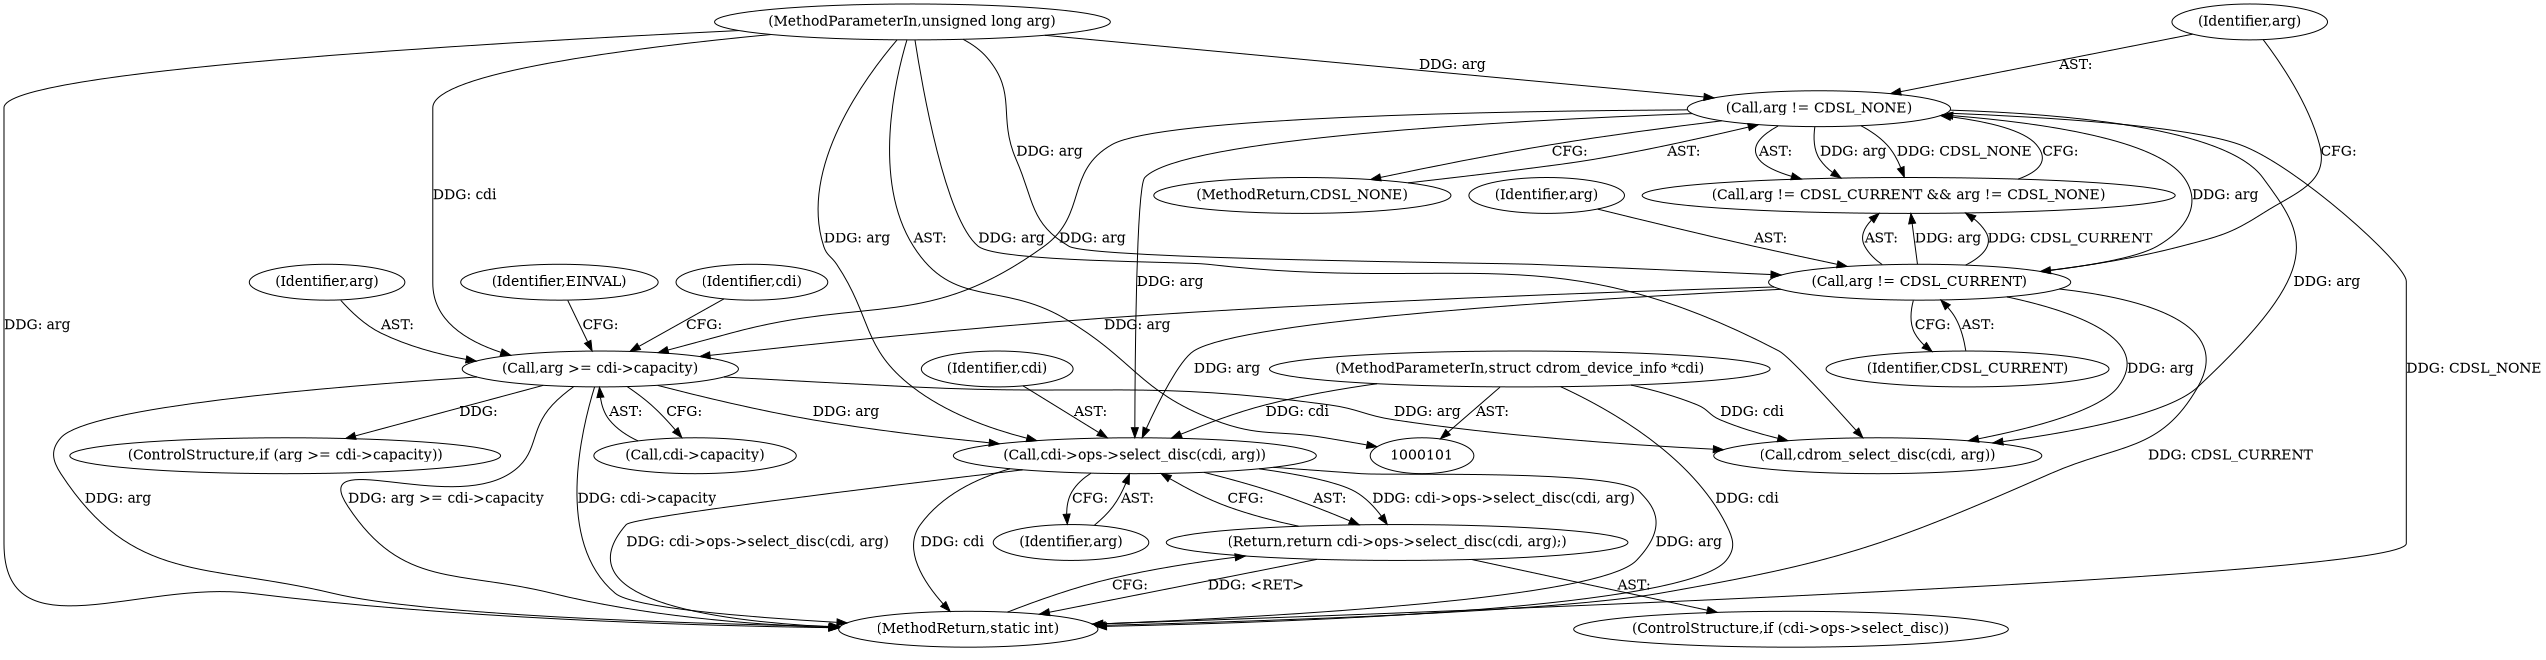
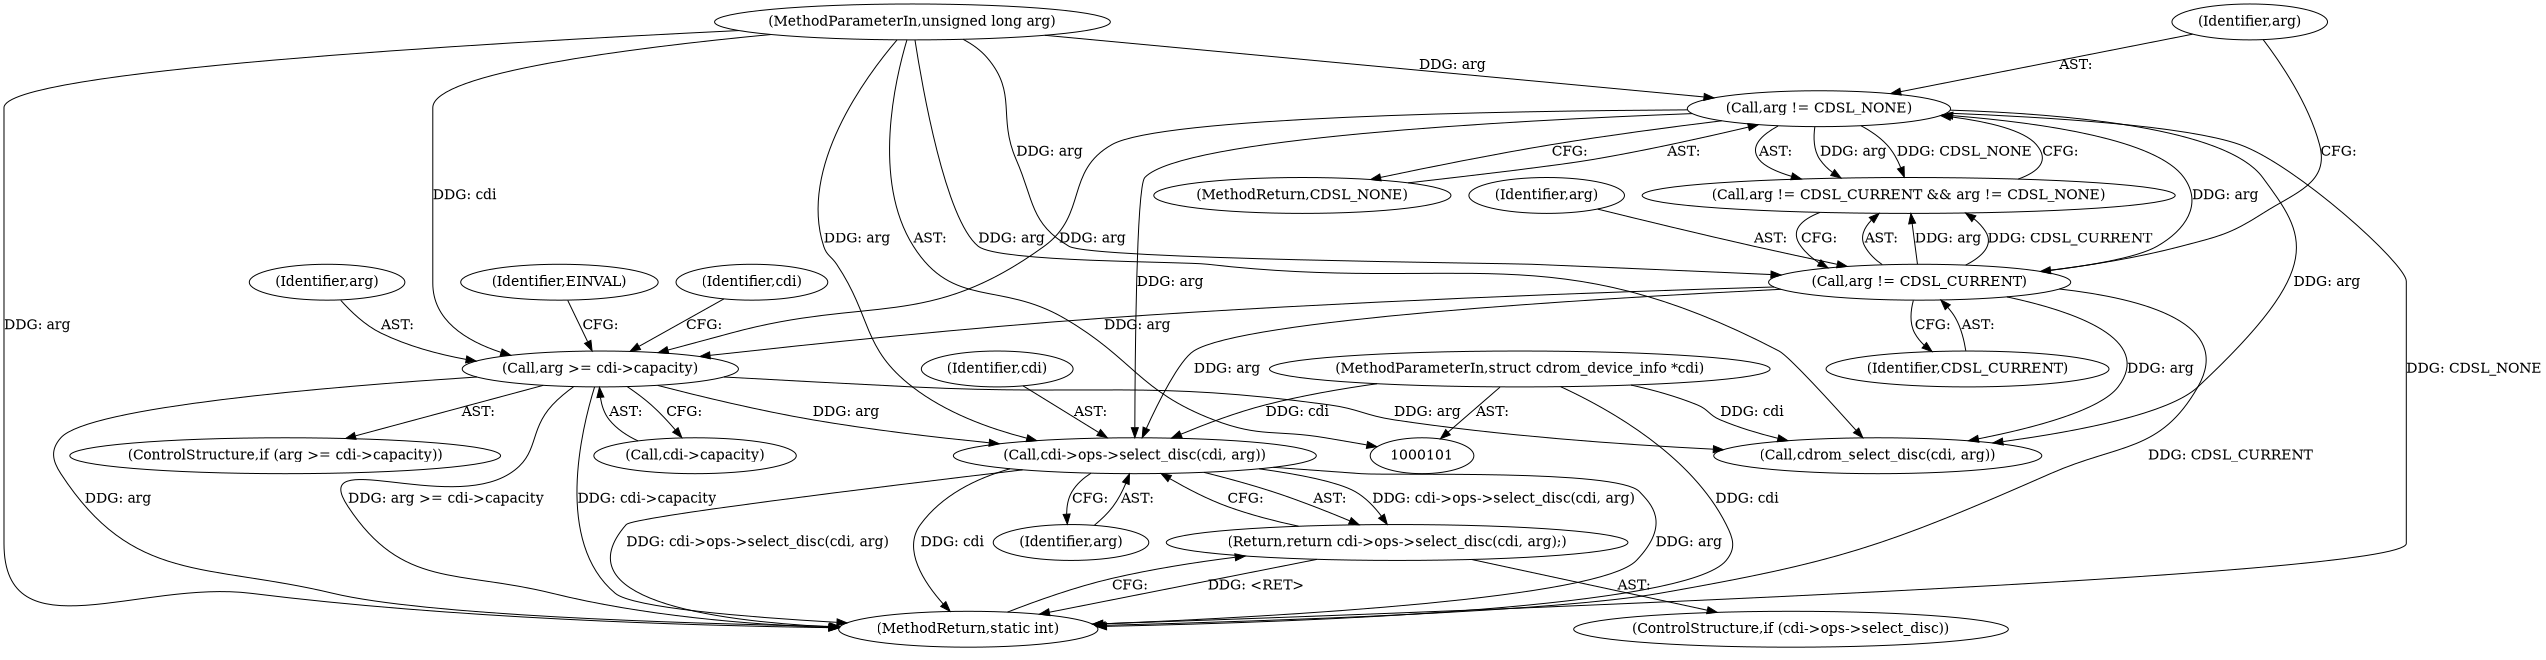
edge "(Call,arg != CDSL_CURRENT && arg != CDSL_NONE)" -> "(Call,arg != CDSL_CURRENT)": added, label "CFG:"
edge "(Call,arg >= cdi->capacity)" -> "(ControlStructure,if (arg >= cdi->capacity))": label "DDG: " -> "AST: "
